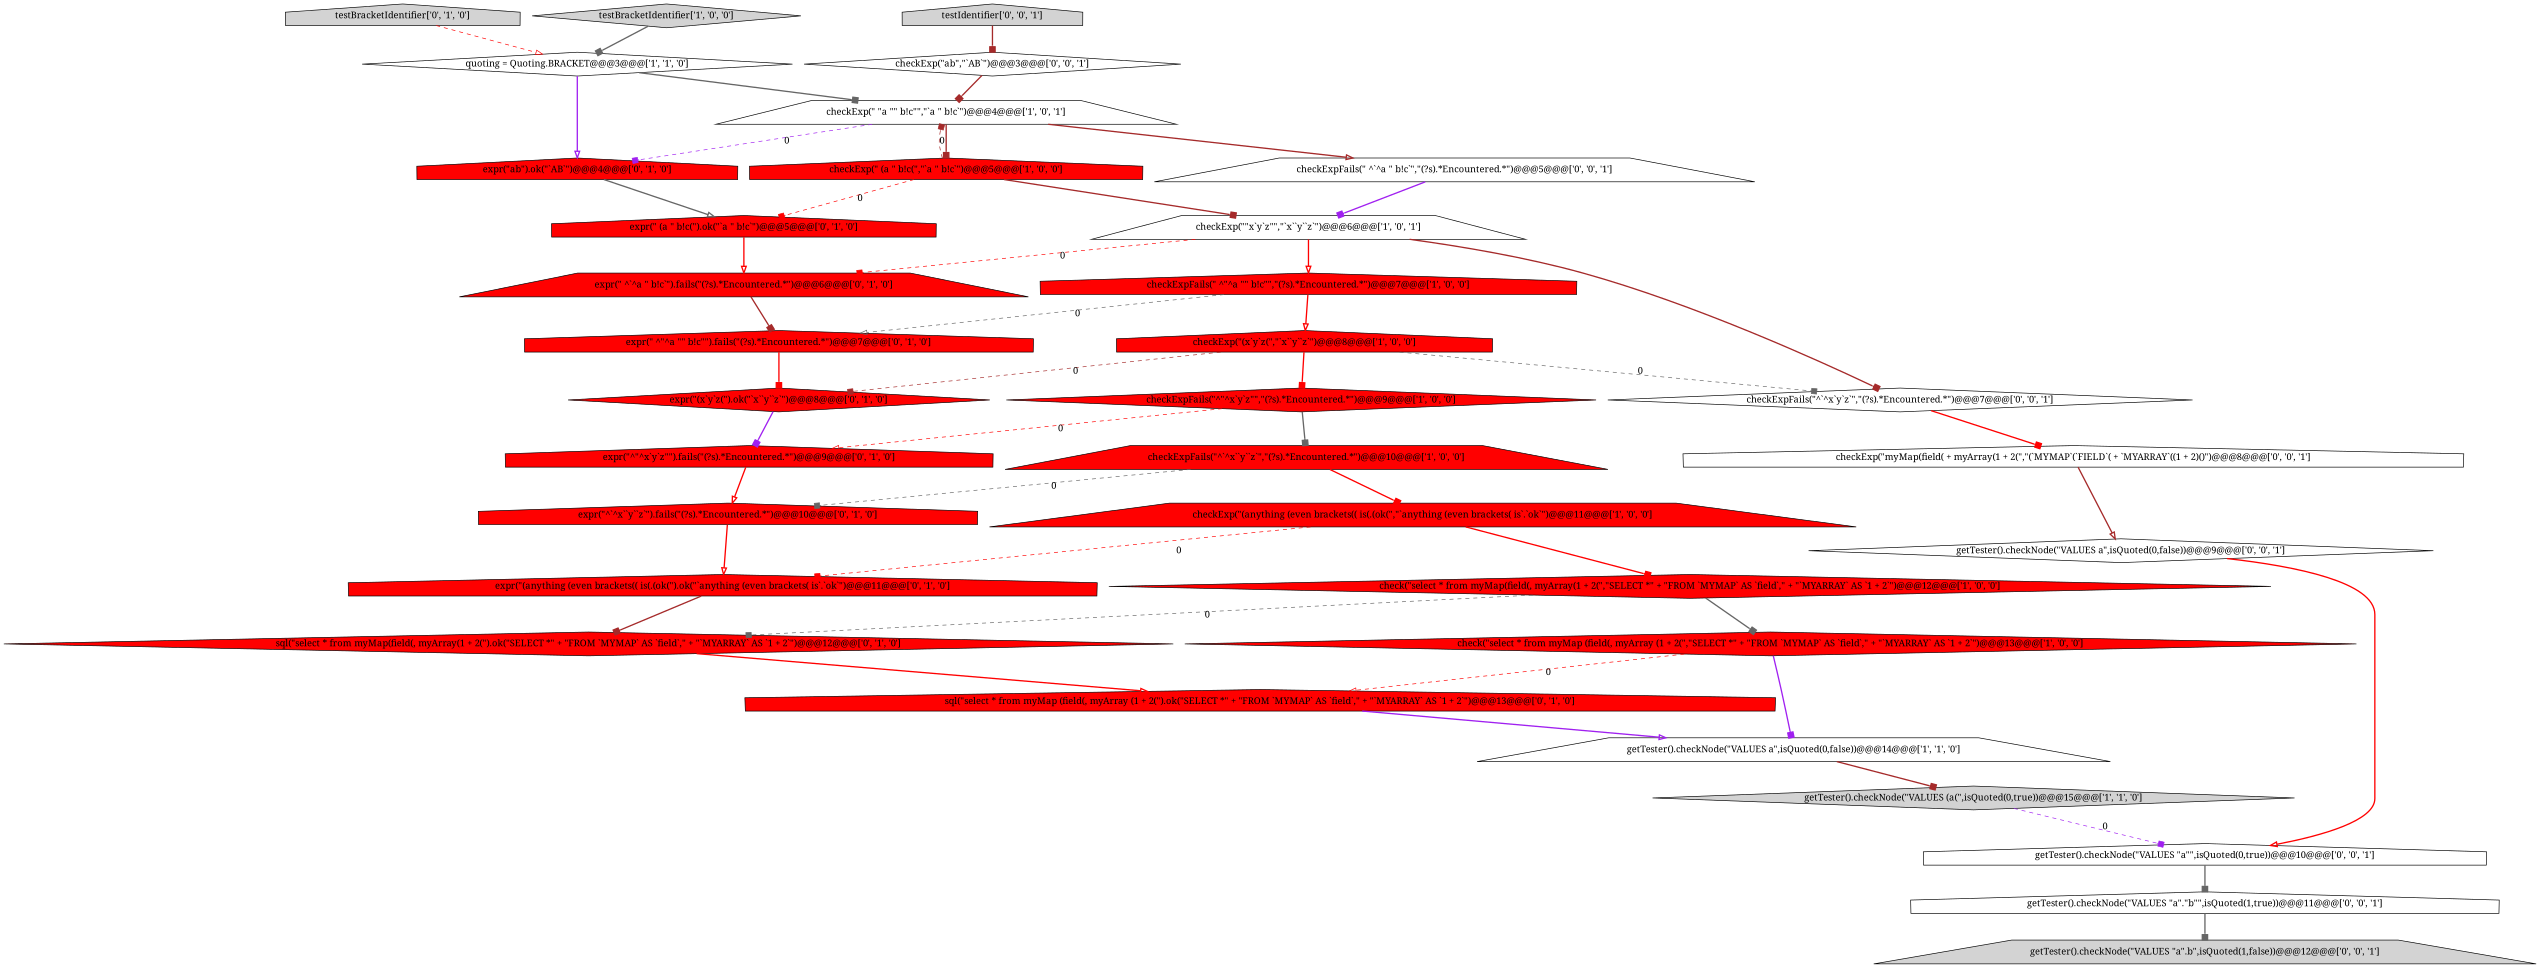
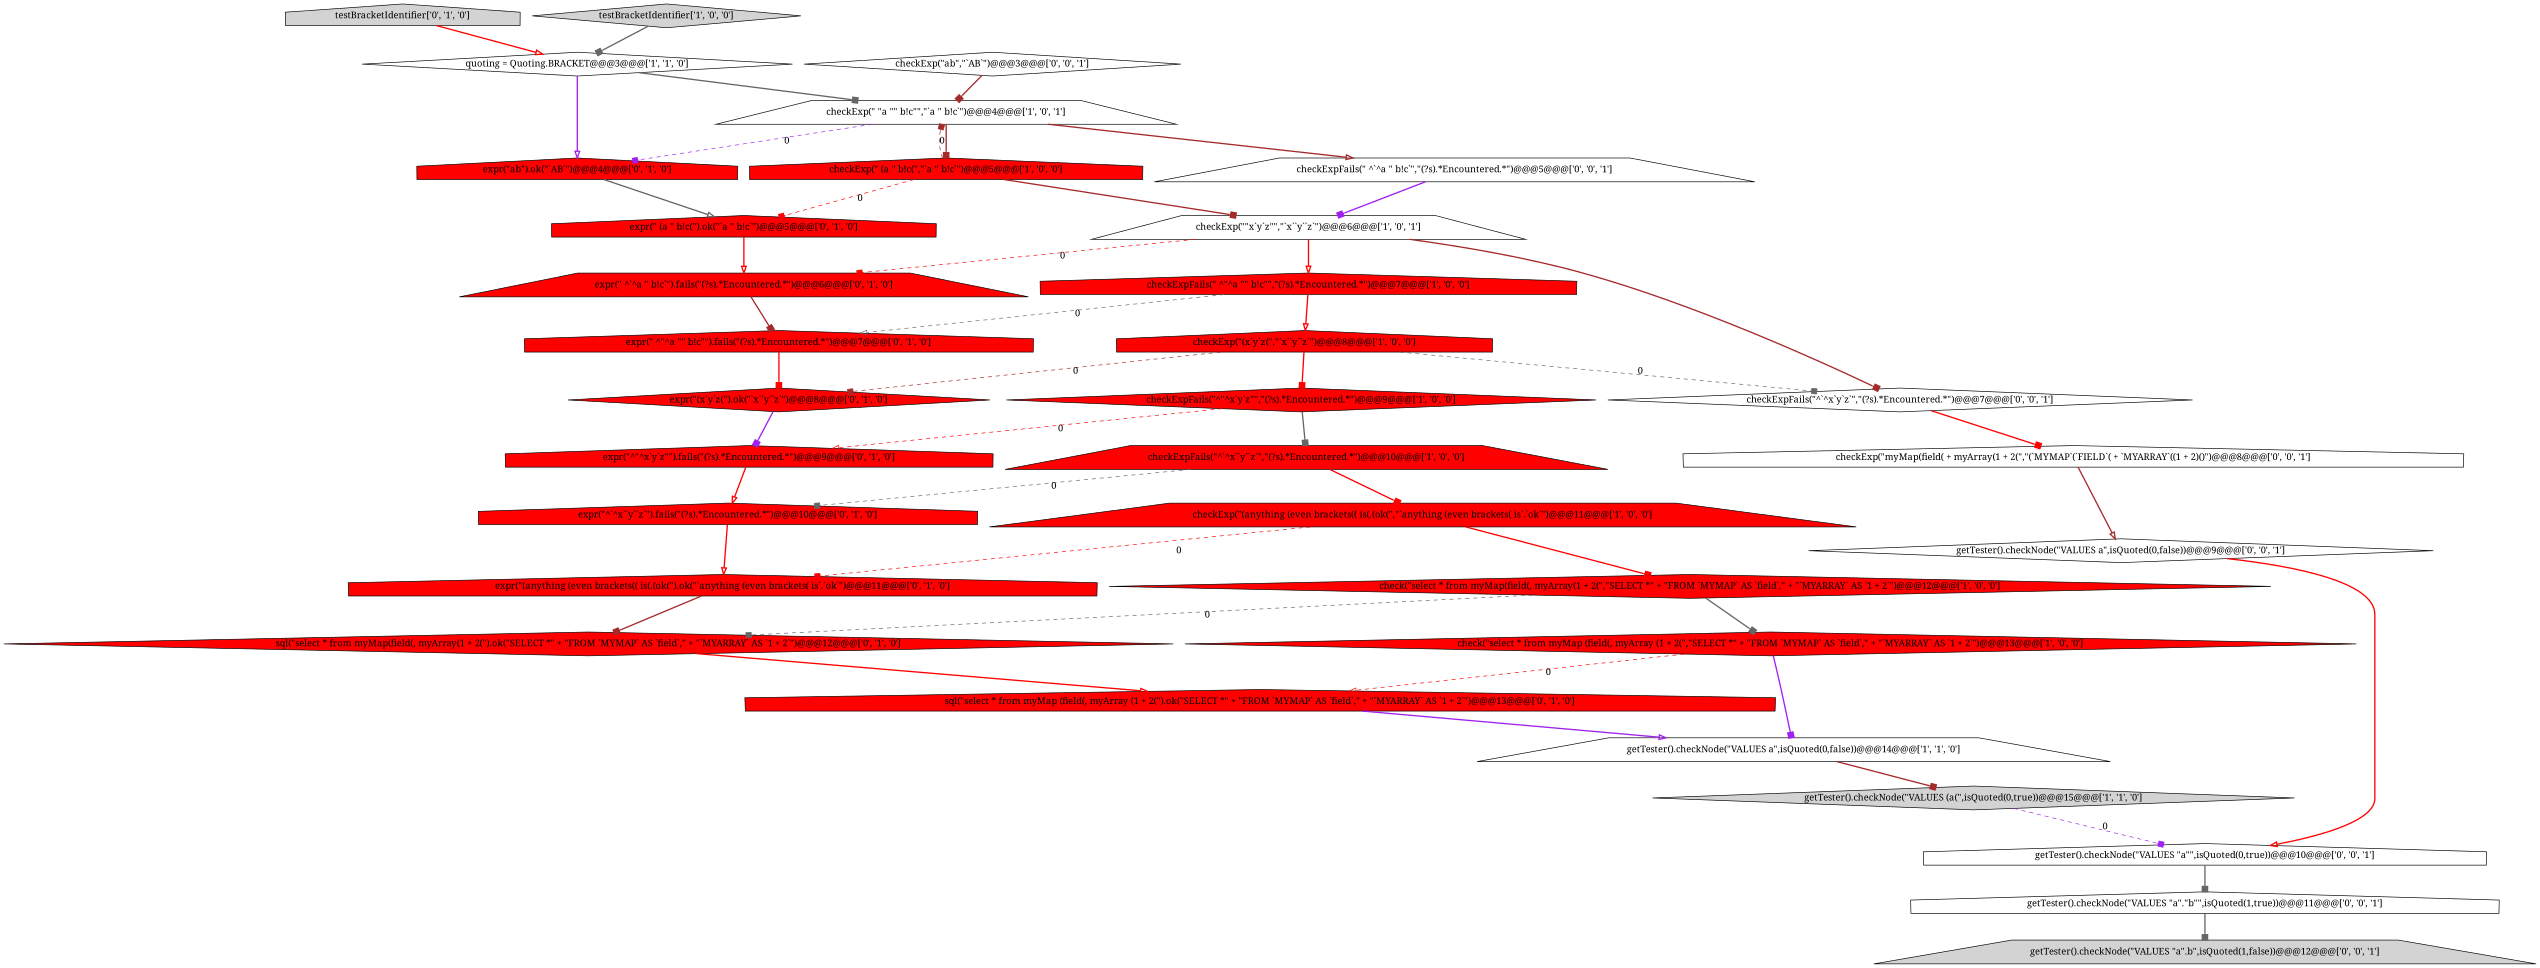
node "testIdentifier['0', '0', '1']": removed
edge "testBracketIdentifier['0', '1', '0']" -> "quoting = Quoting.BRACKET@@@3@@@['1', '1', '0']": style dashed -> bold
